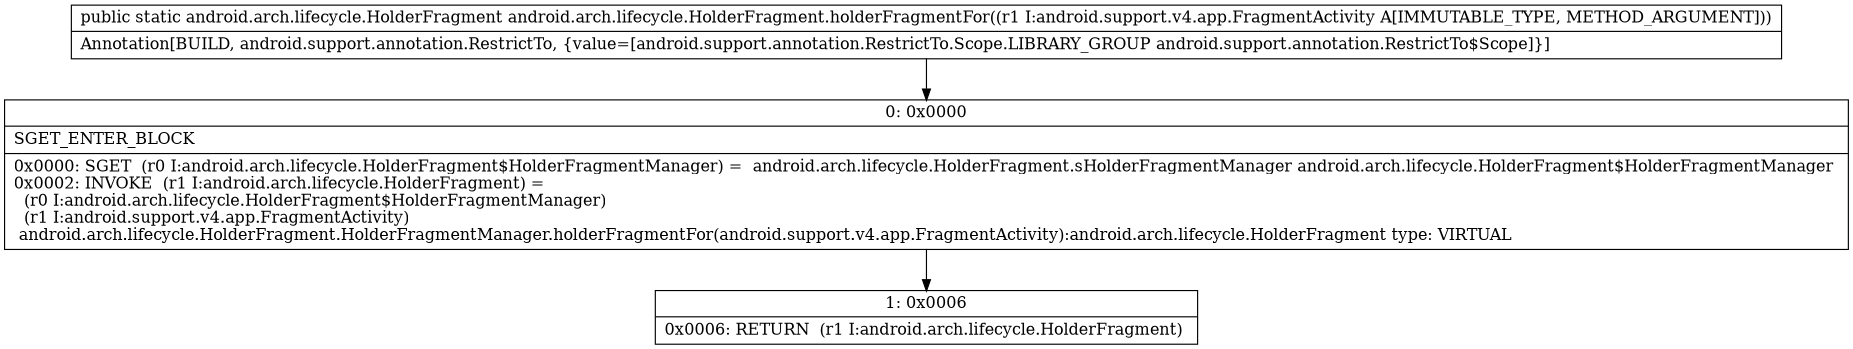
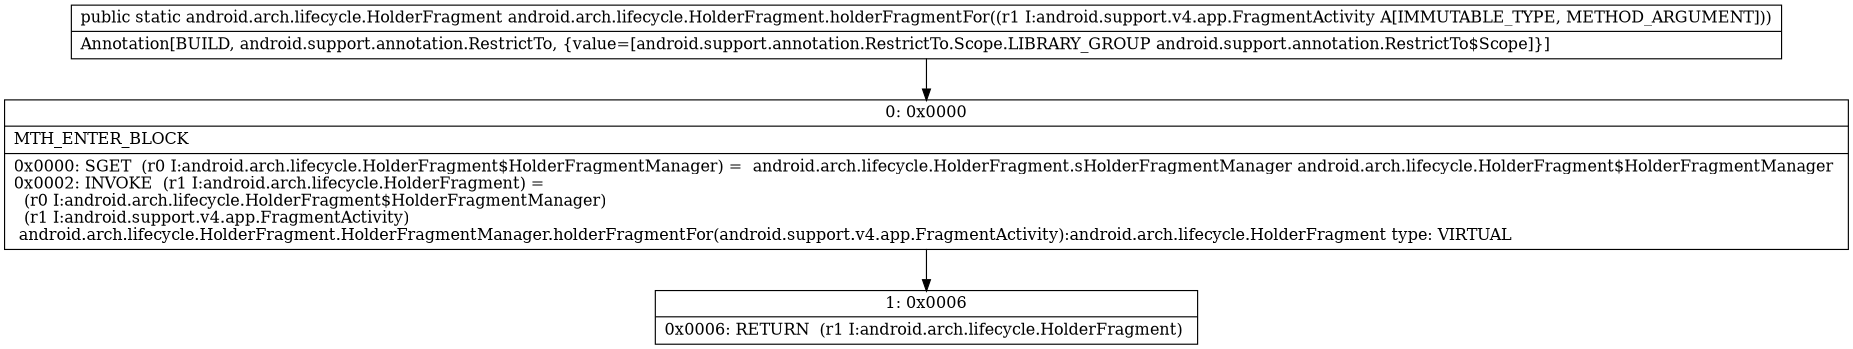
node "0: 0x0000": text "SGET_ENTER_BLOCK" -> "MTH_ENTER_BLOCK"
